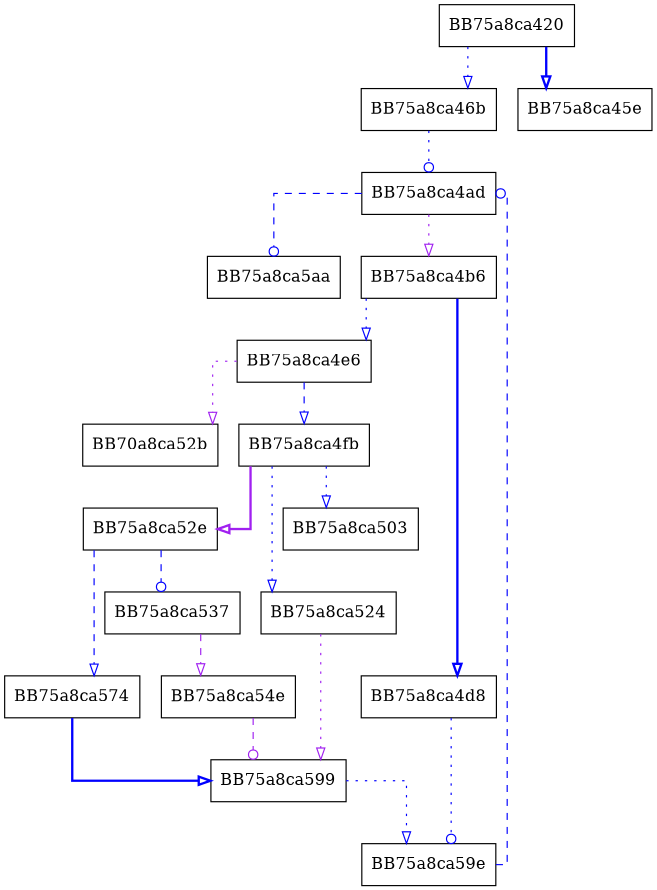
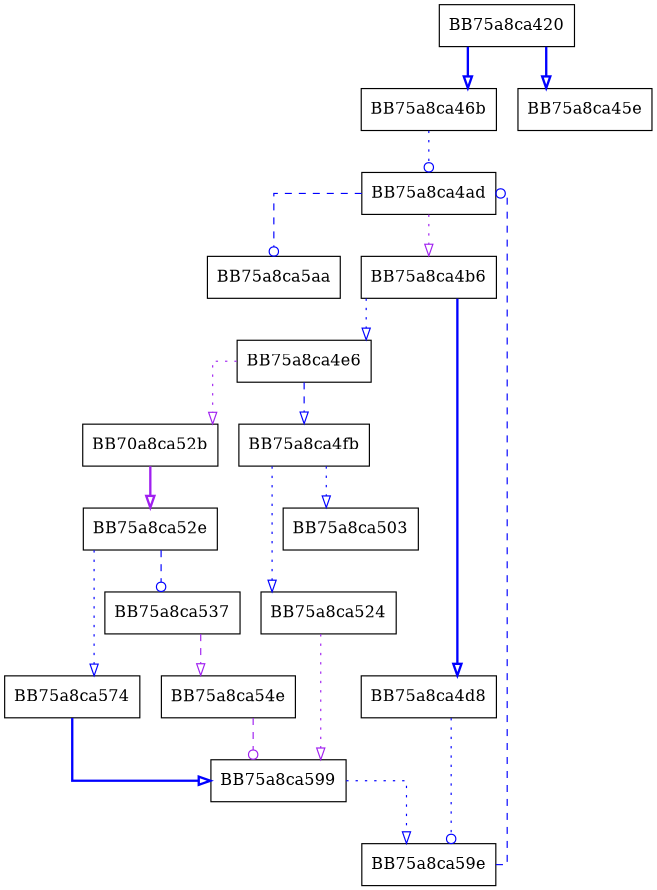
edge "BB75a8ca420" -> "BB75a8ca46b": style dotted -> bold
edge "BB75a8ca4fb" -> "BB75a8ca52e": now "BB70a8ca52b" -> "BB75a8ca52e"
edge "BB75a8ca52e" -> "BB75a8ca574": style dashed -> dotted
